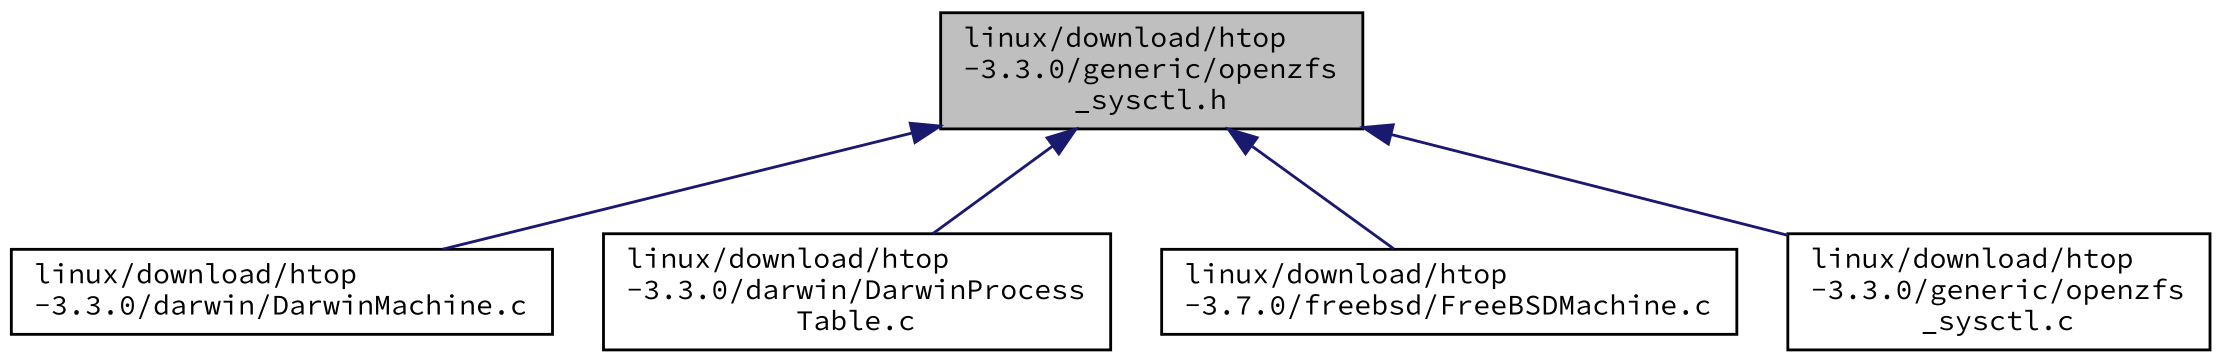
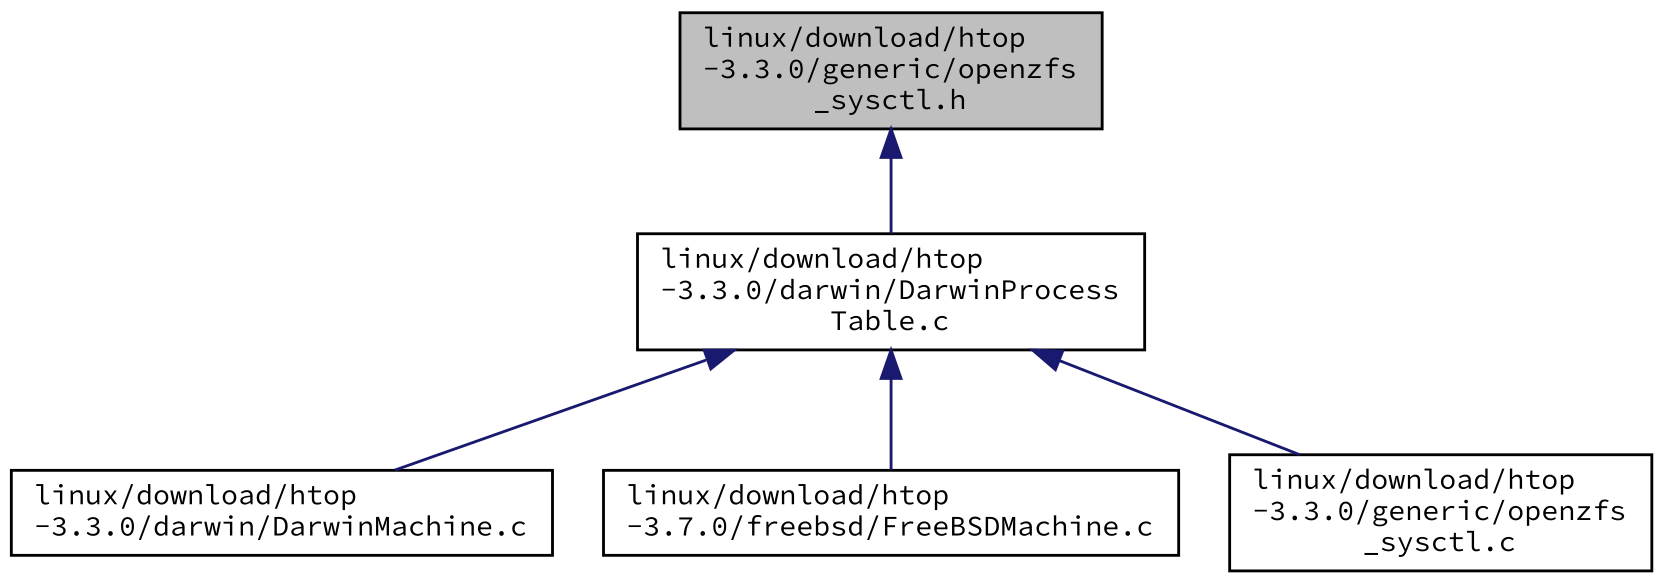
edge "linux/download/htop -3.3.0/generic/openzfs _sysctl.c" -> "linux/download/htop -3.3.0/generic/openzfs _sysctl.h": now "linux/download/htop -3.3.0/generic/openzfs _sysctl.c" -> "linux/download/htop -3.3.0/darwin/DarwinProcess Table.c"
edge "linux/download/htop -3.3.0/darwin/DarwinMachine.c" -> "linux/download/htop -3.3.0/generic/openzfs _sysctl.h": now "linux/download/htop -3.3.0/darwin/DarwinMachine.c" -> "linux/download/htop -3.3.0/darwin/DarwinProcess Table.c"
edge "linux/download/htop -3.7.0/freebsd/FreeBSDMachine.c" -> "linux/download/htop -3.3.0/generic/openzfs _sysctl.h": now "linux/download/htop -3.7.0/freebsd/FreeBSDMachine.c" -> "linux/download/htop -3.3.0/darwin/DarwinProcess Table.c"
